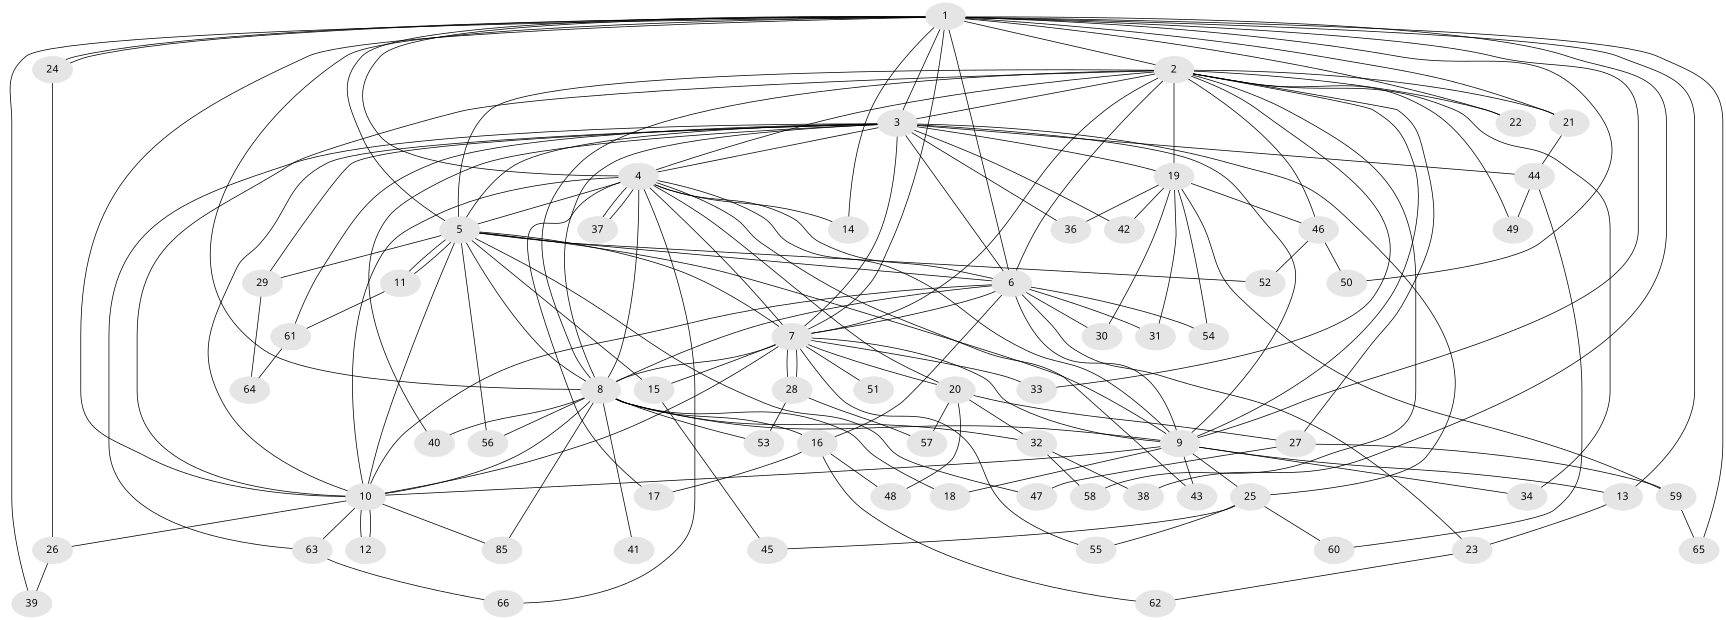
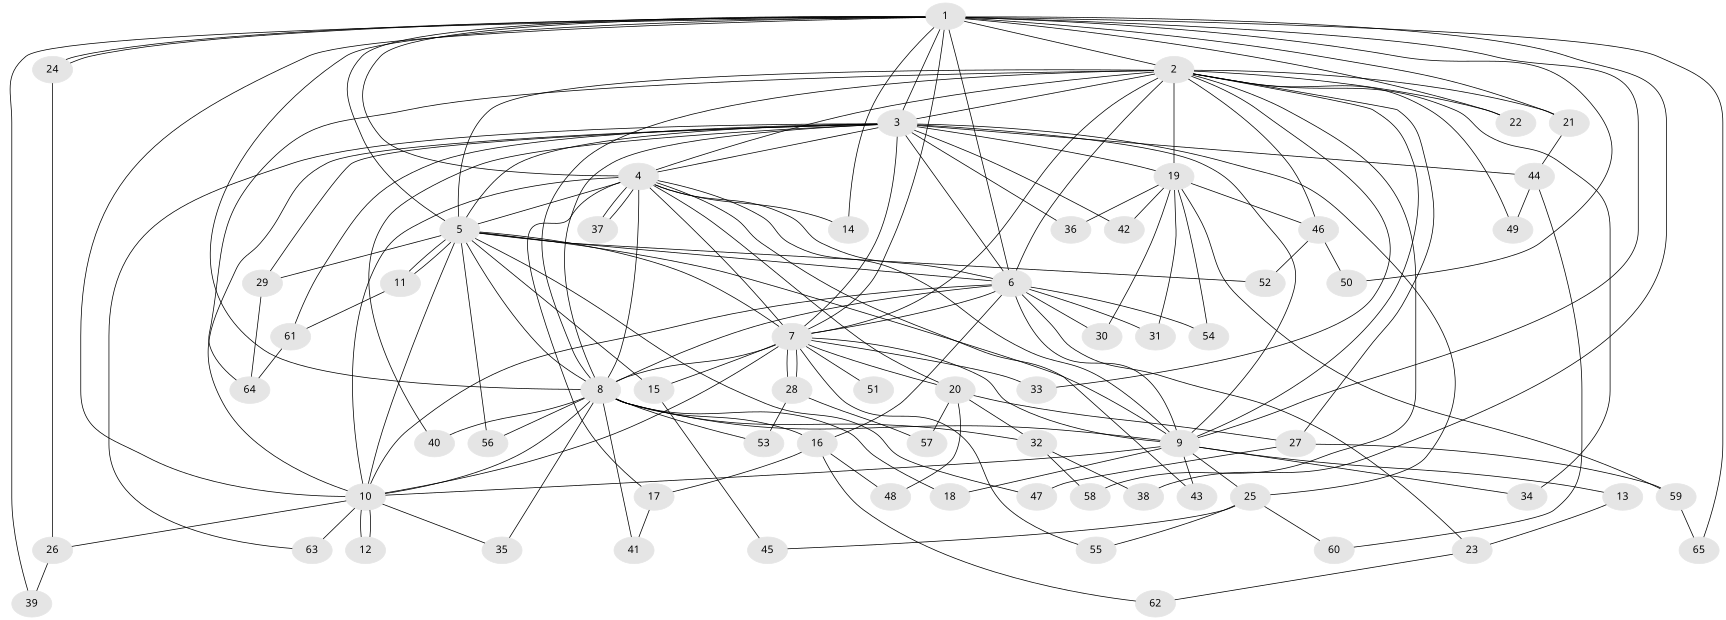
edge "1" -- "13": removed
edge "2" -- "10": now "2" -- "64"
edge "17" -- "41": added
node "85": label "85" -> "35"
node "66": removed
